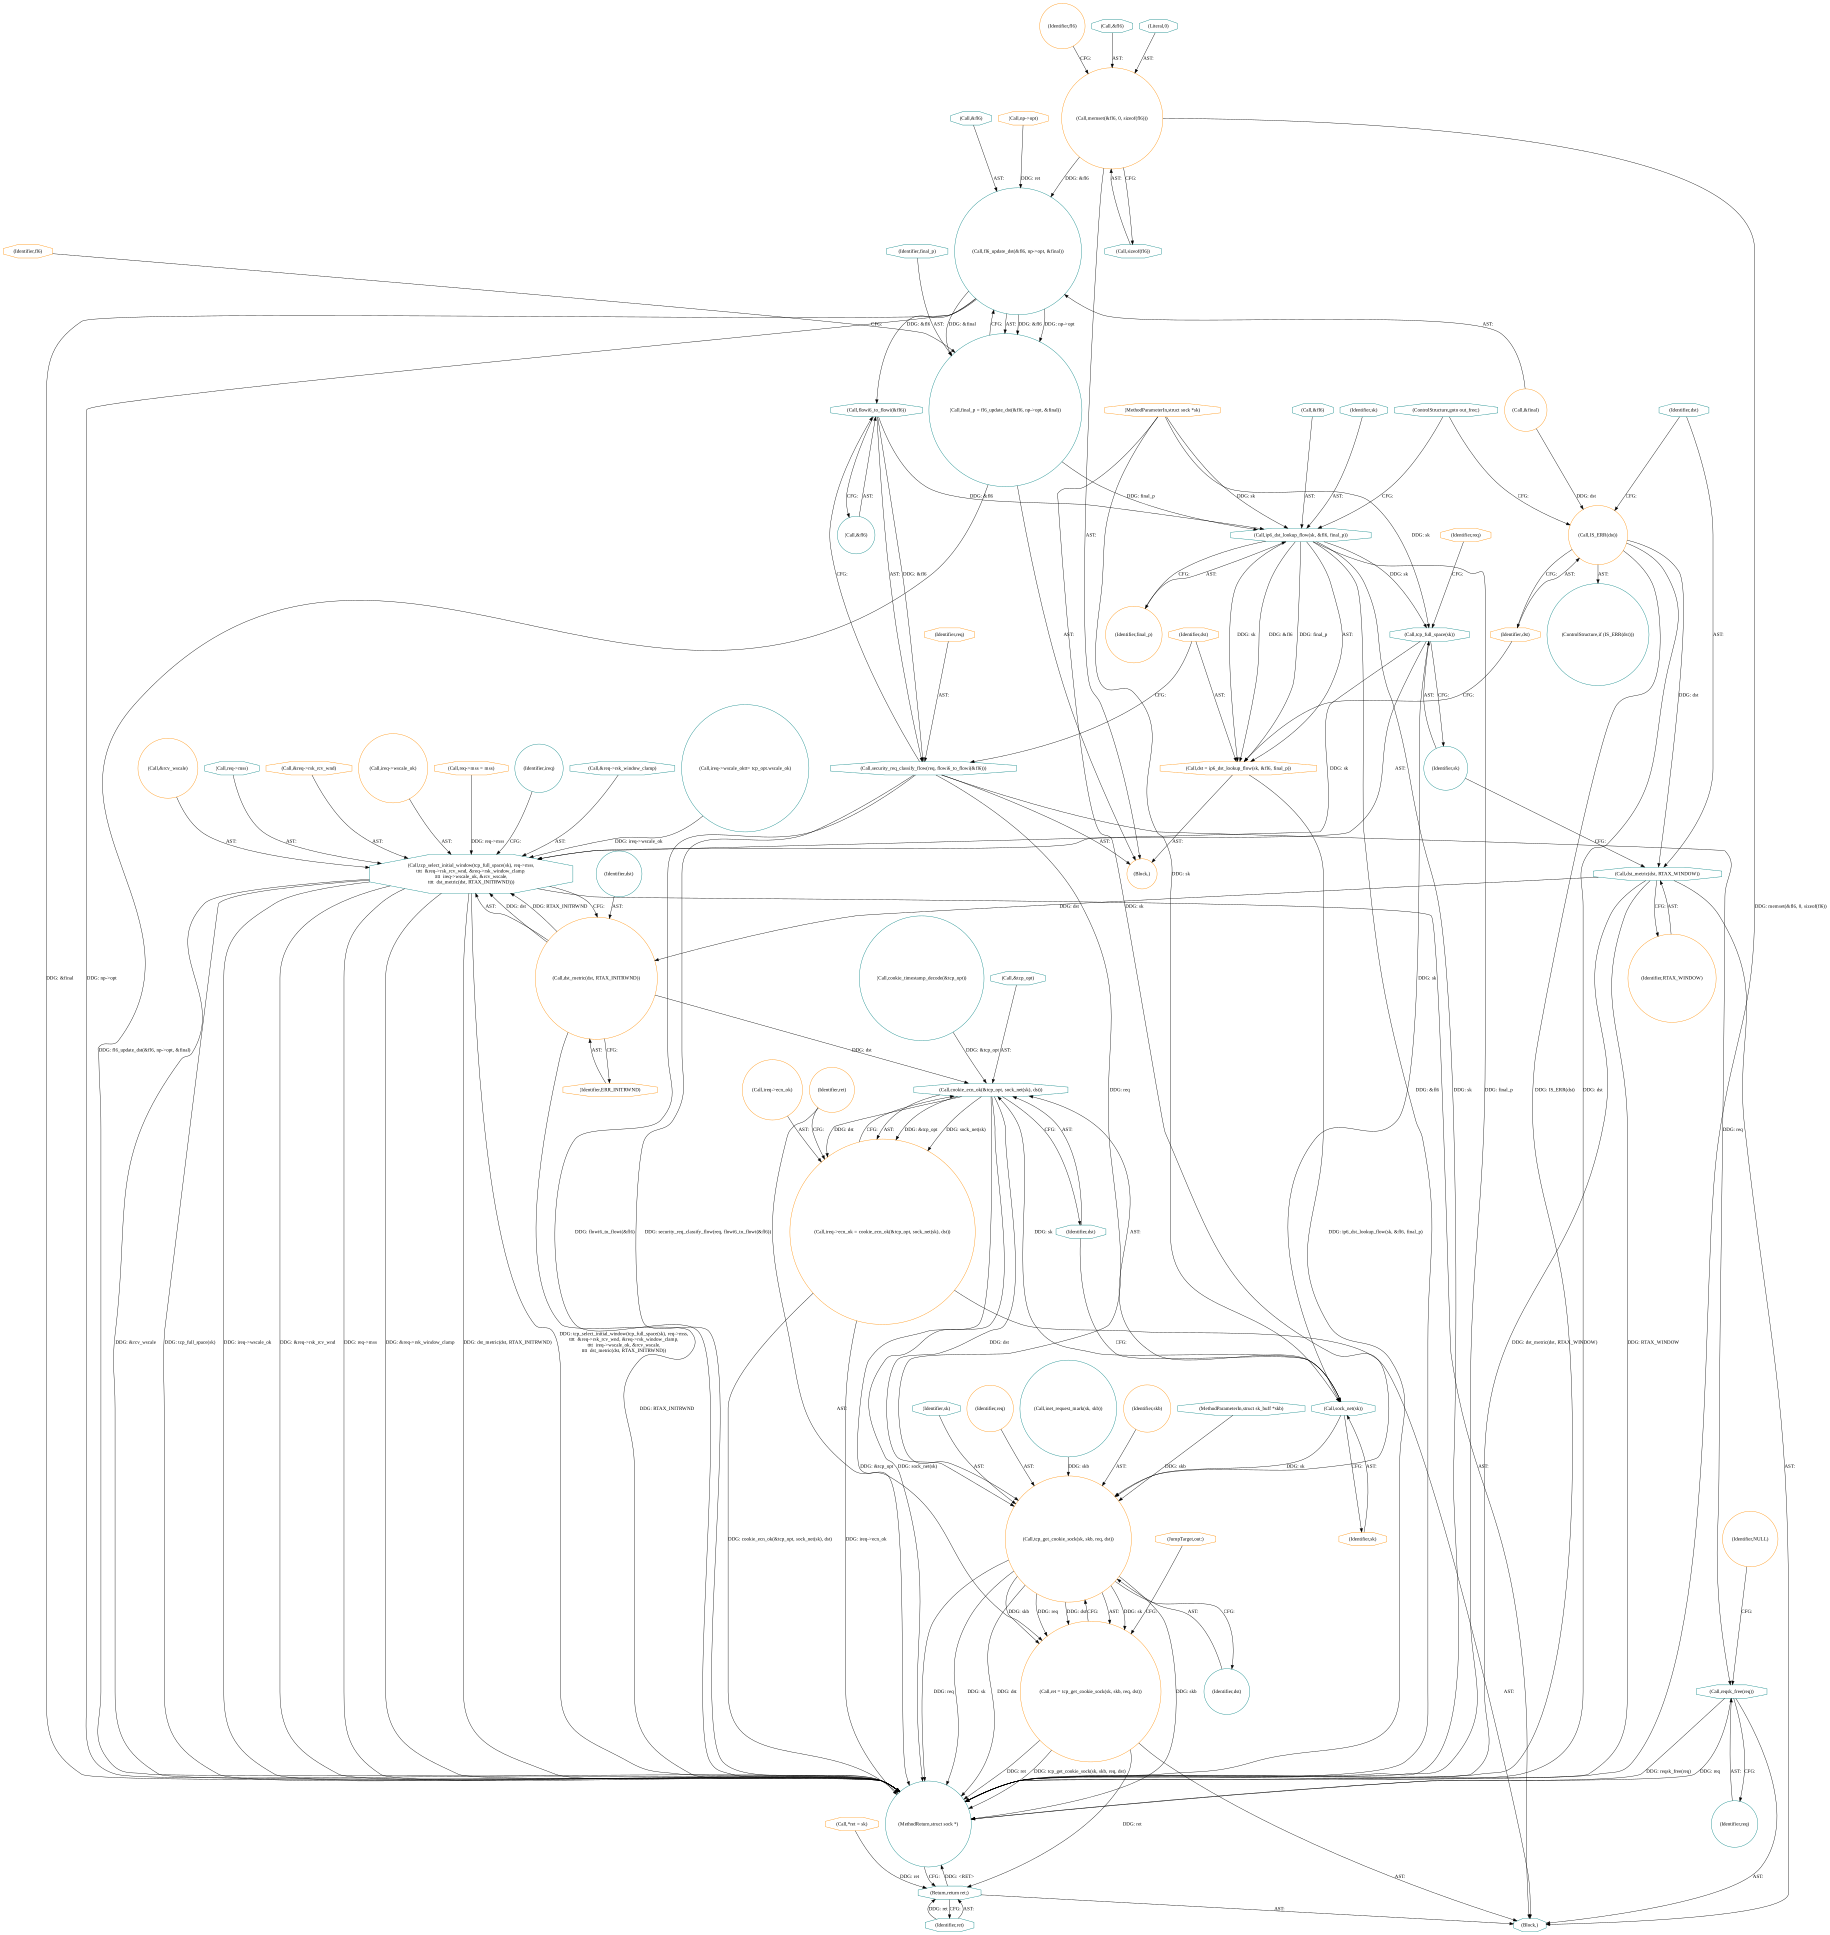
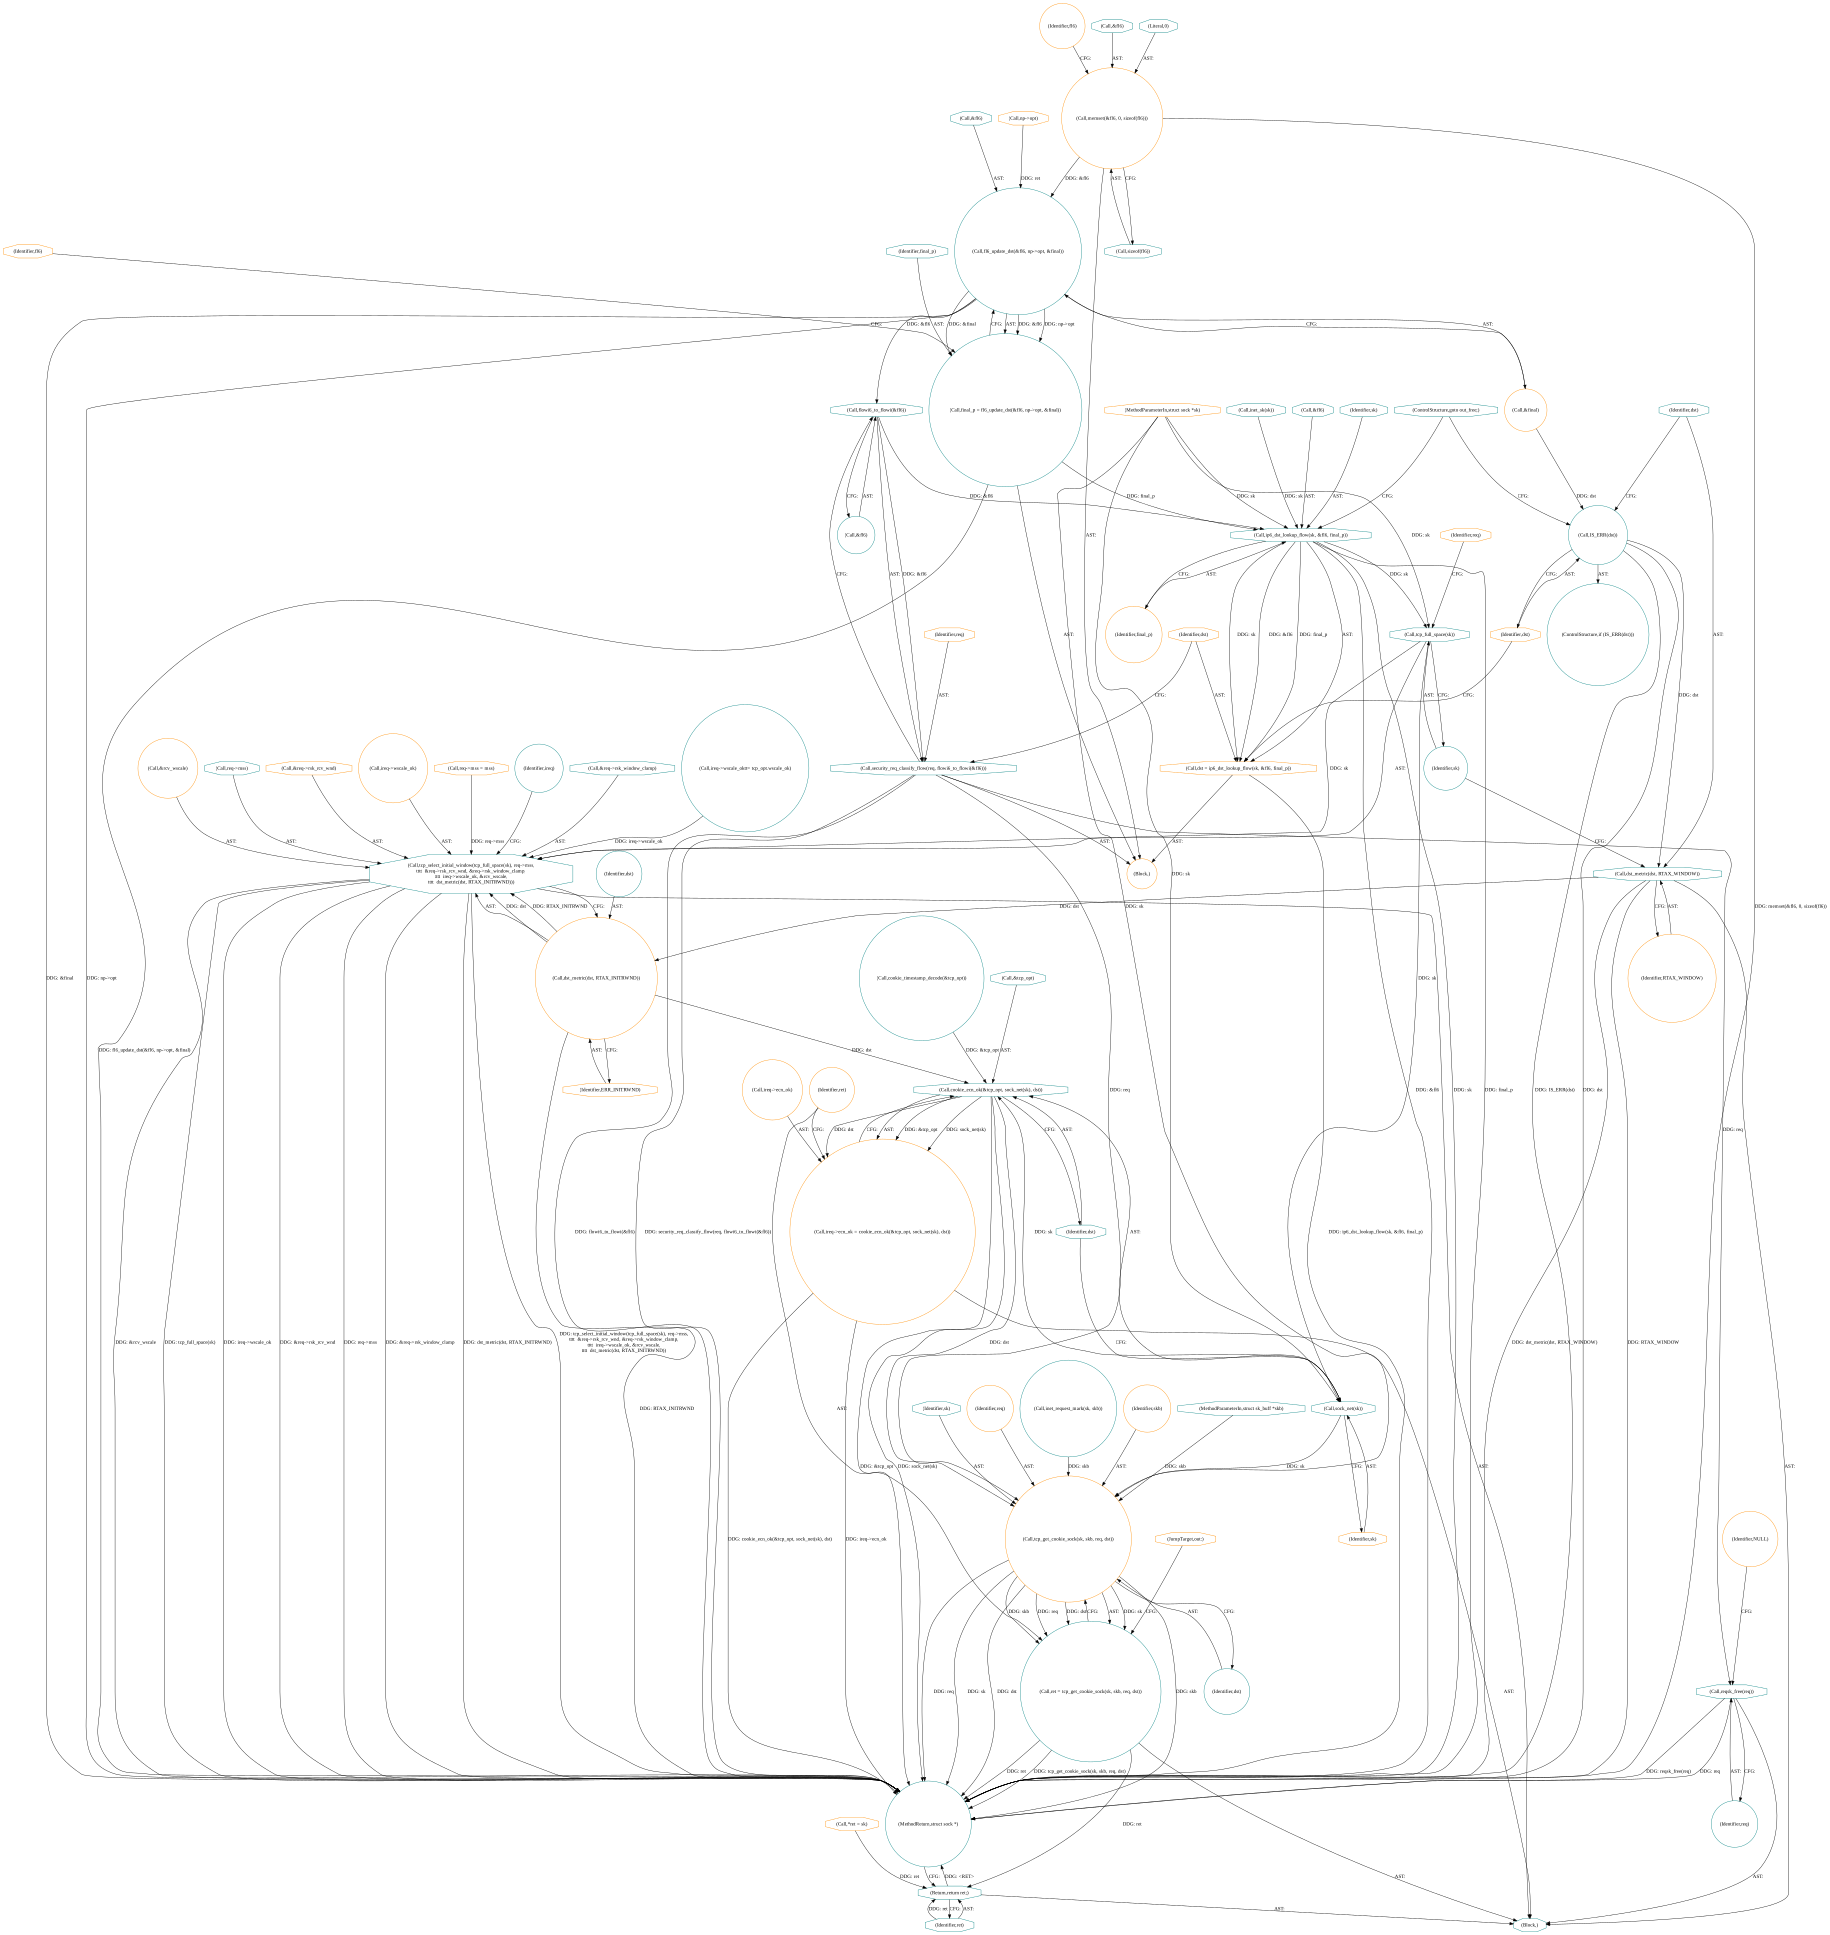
edge "(Call,fl6_update_dst(&fl6, np->opt, &final))" -> "(Call,&final)": added, label "CFG:"
node "(Call,inet_sk(sk))": added
node "(Call,IS_ERR(dst))": color darkorange -> teal
node "(Call,ret = tcp_get_cookie_sock(sk, skb, req, dst))": color darkorange -> teal
